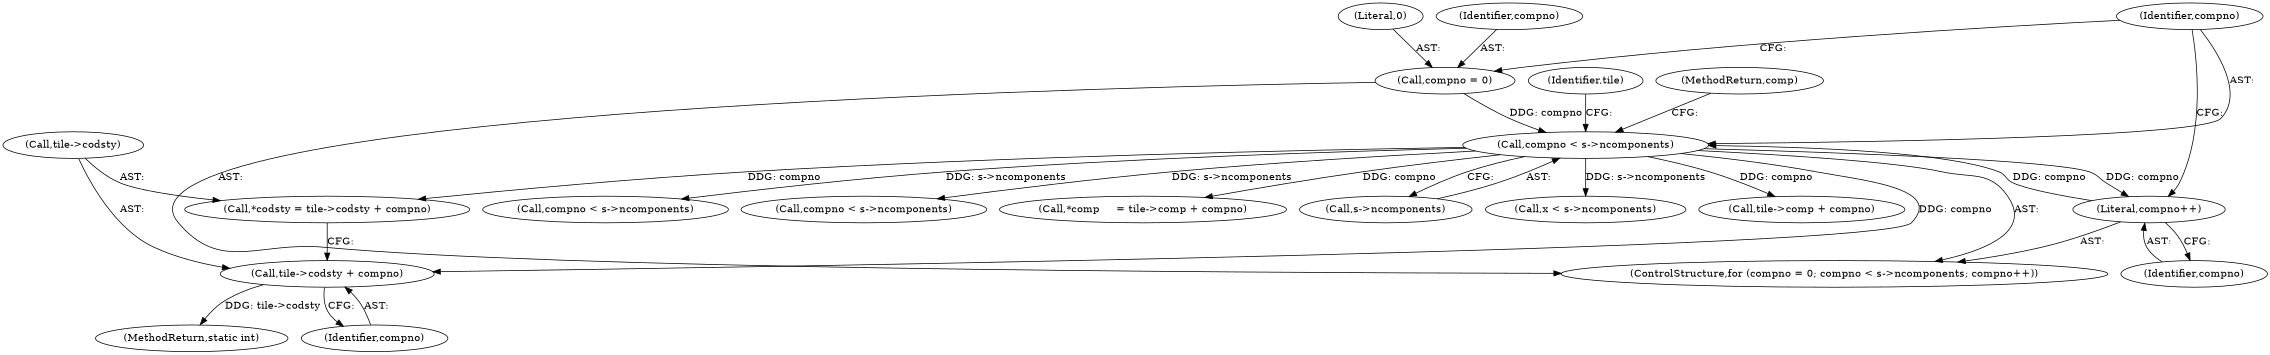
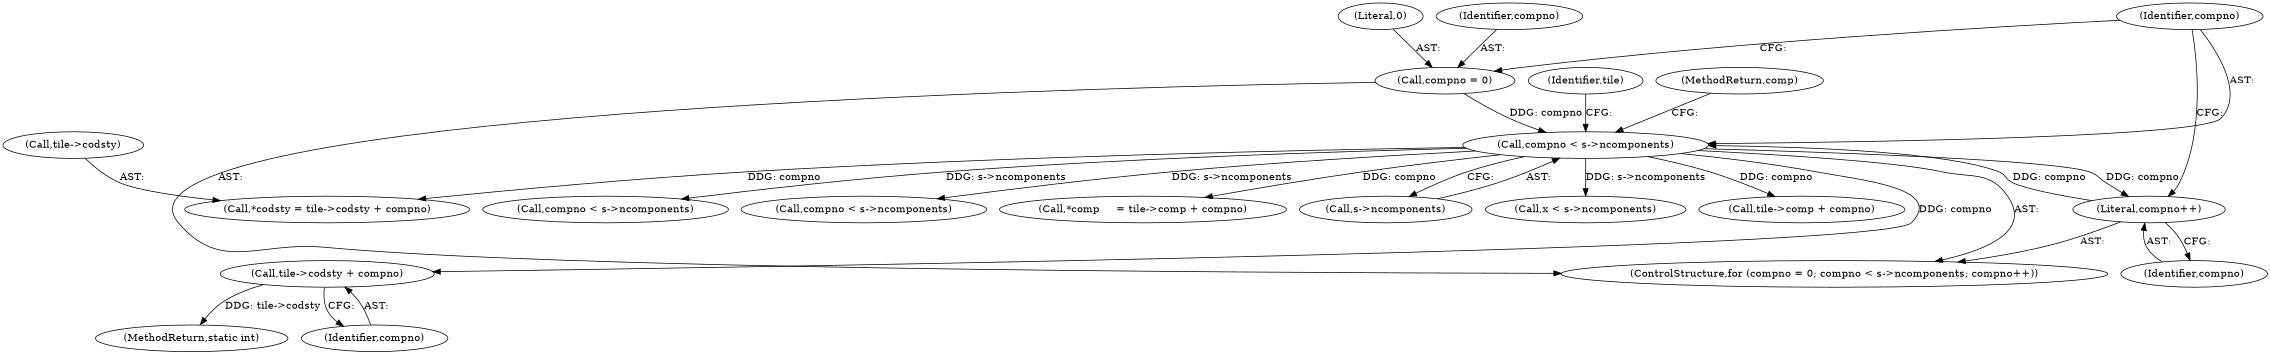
edge "(Call,tile->codsty)" -> "(Call,tile->codsty + compno)": removed, label "AST:"
edge "(Call,*codsty = tile->codsty + compno)" -> "(Call,tile->codsty + compno)": removed, label "CFG:"
